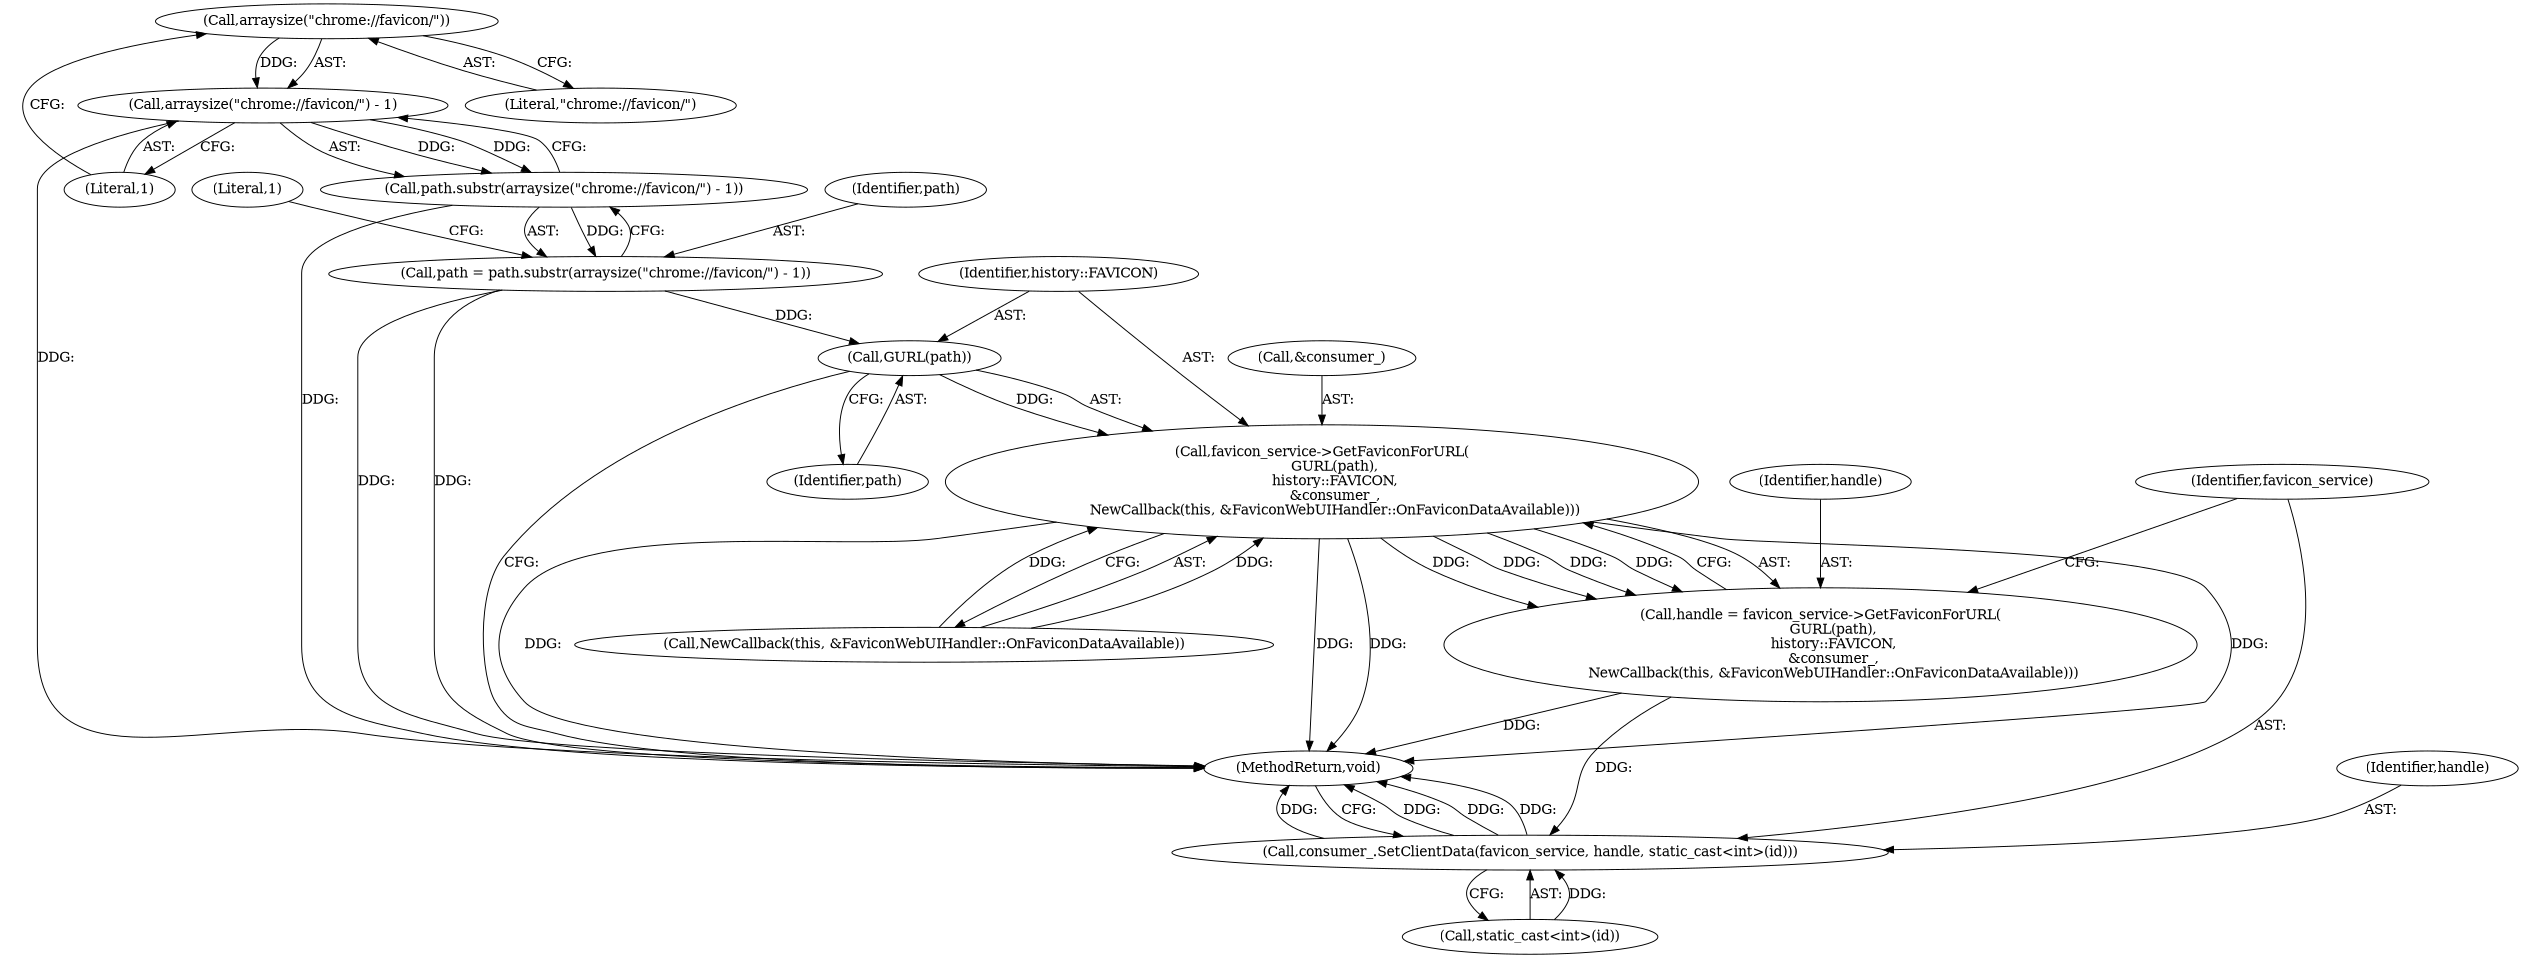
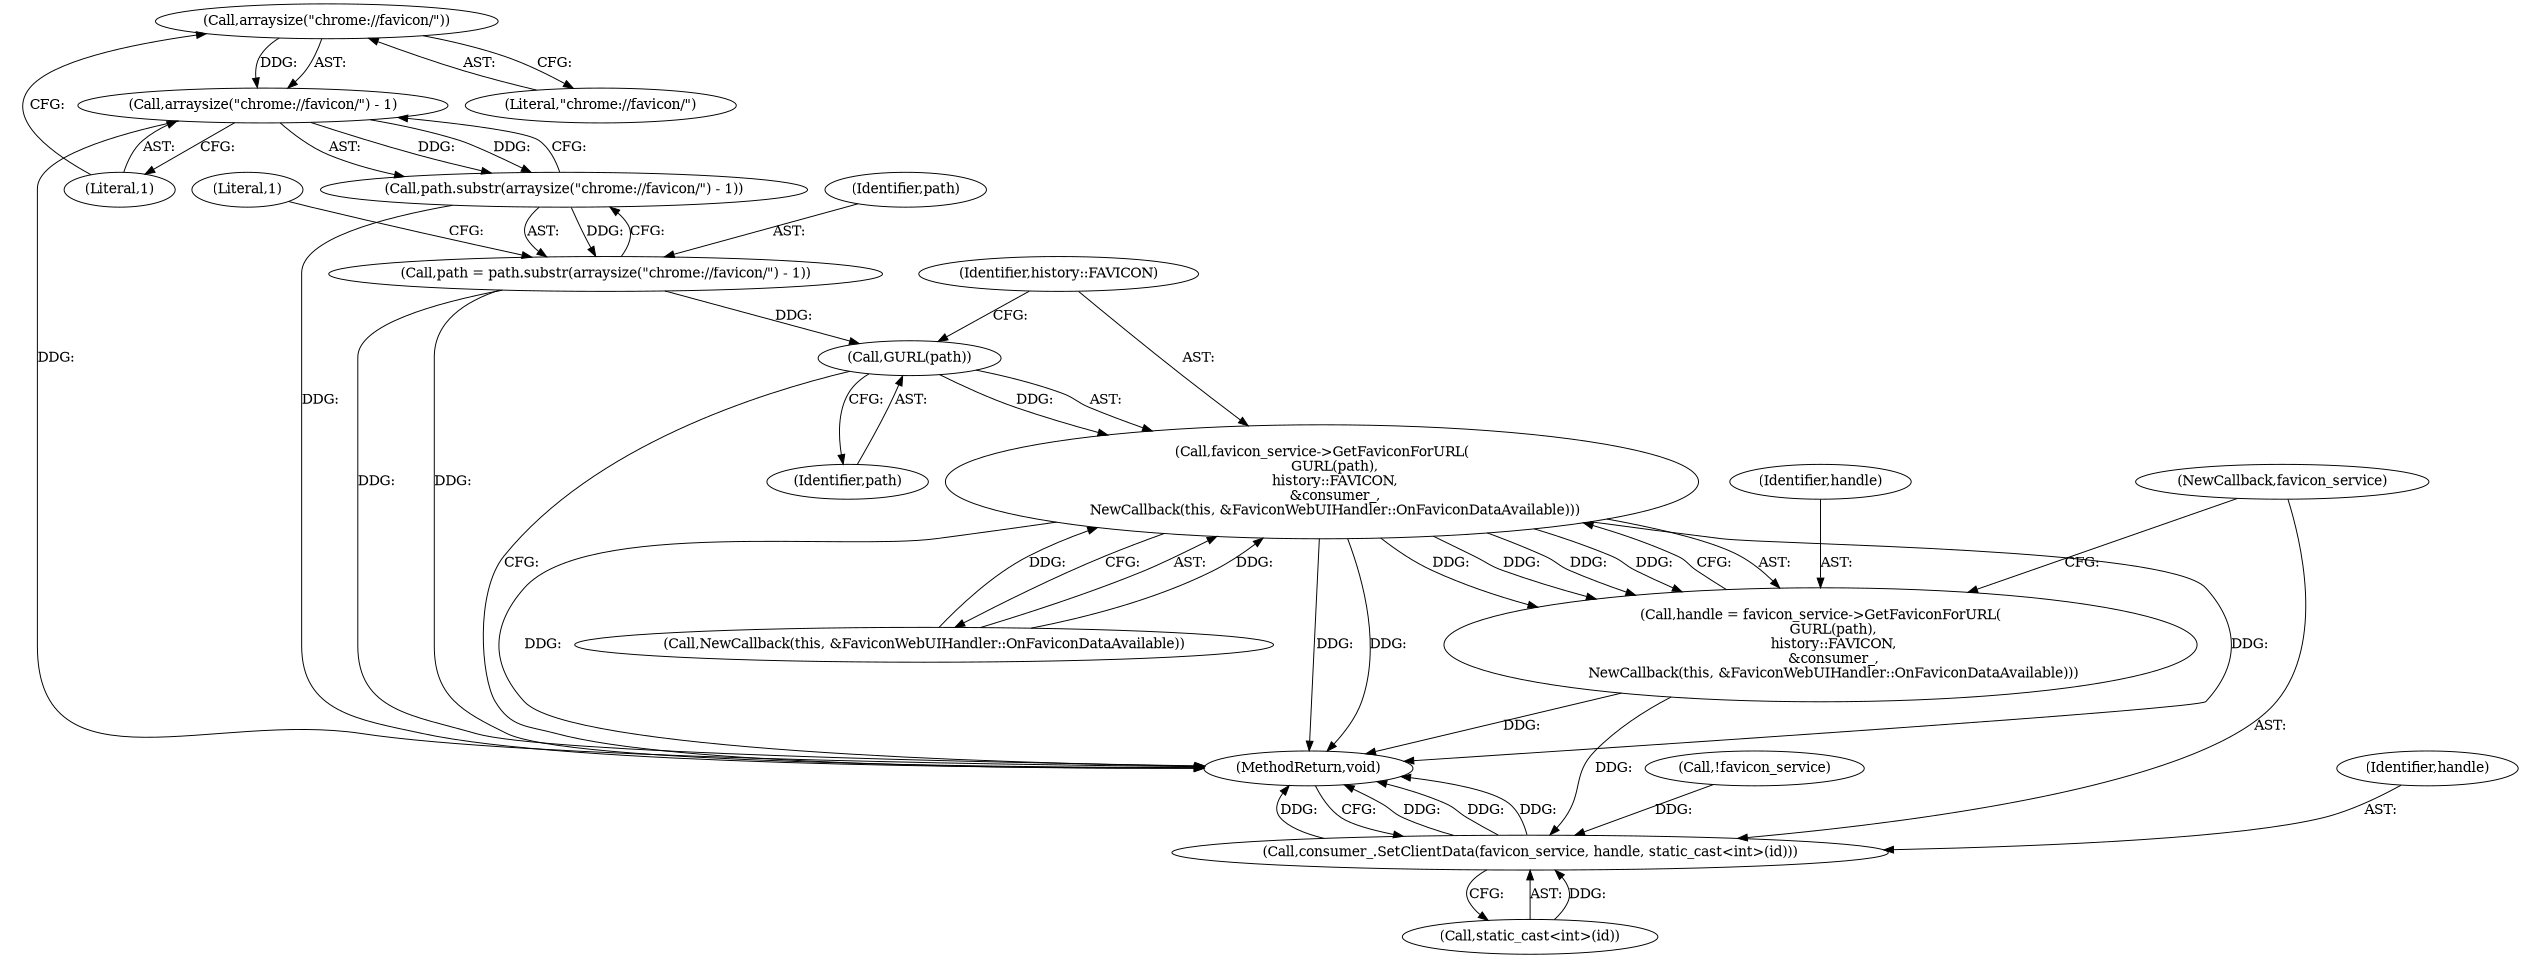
edge "(Identifier,history::FAVICON)" -> "(Call,GURL(path))": label "AST: " -> "CFG: "
node "(Call,&consumer_)": removed
node "(Identifier,favicon_service)": label "(Identifier,favicon_service)" -> "(NewCallback,favicon_service)"
node "(Call,!favicon_service)": added
